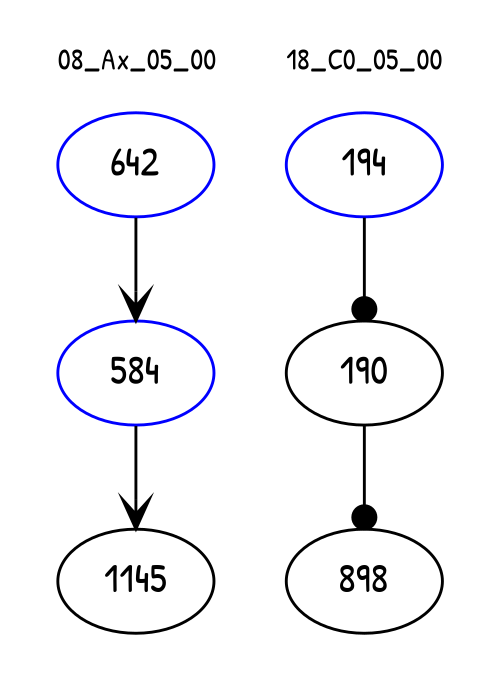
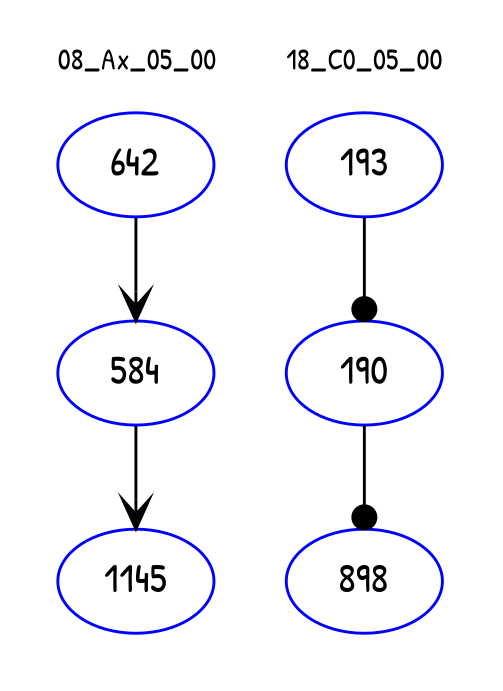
node "194": label "194" -> "193"
node "190": color black -> blue
node "1145": color black -> blue
node "898": color black -> blue
